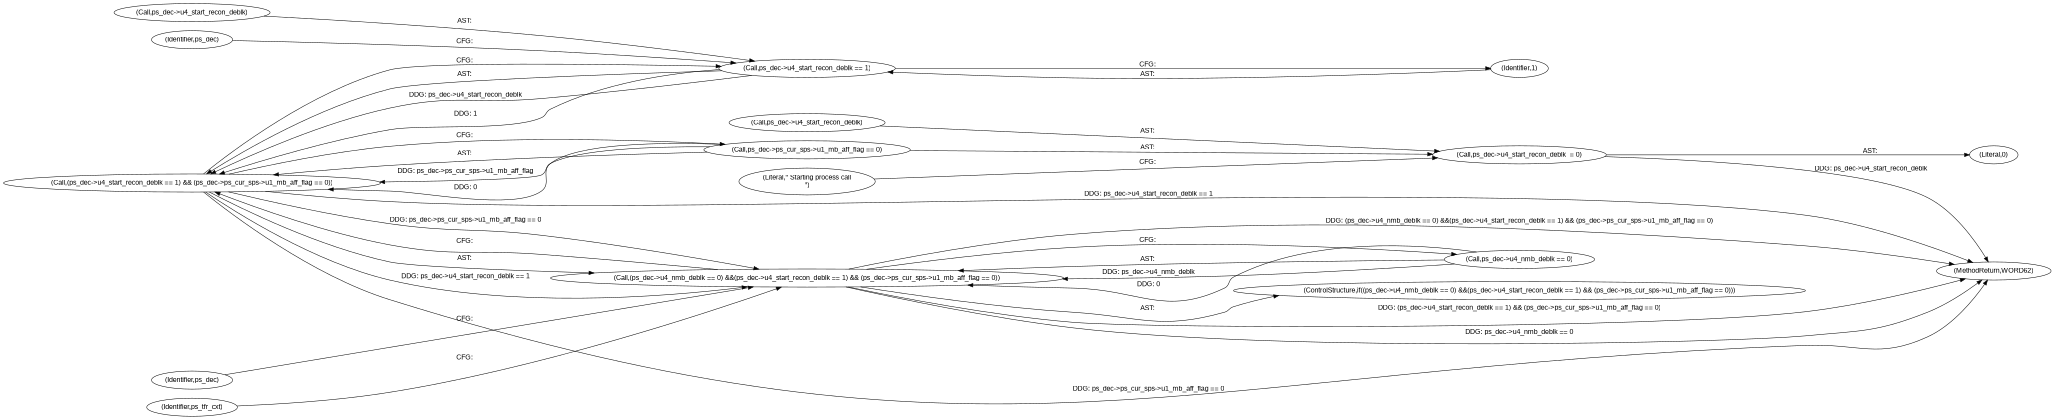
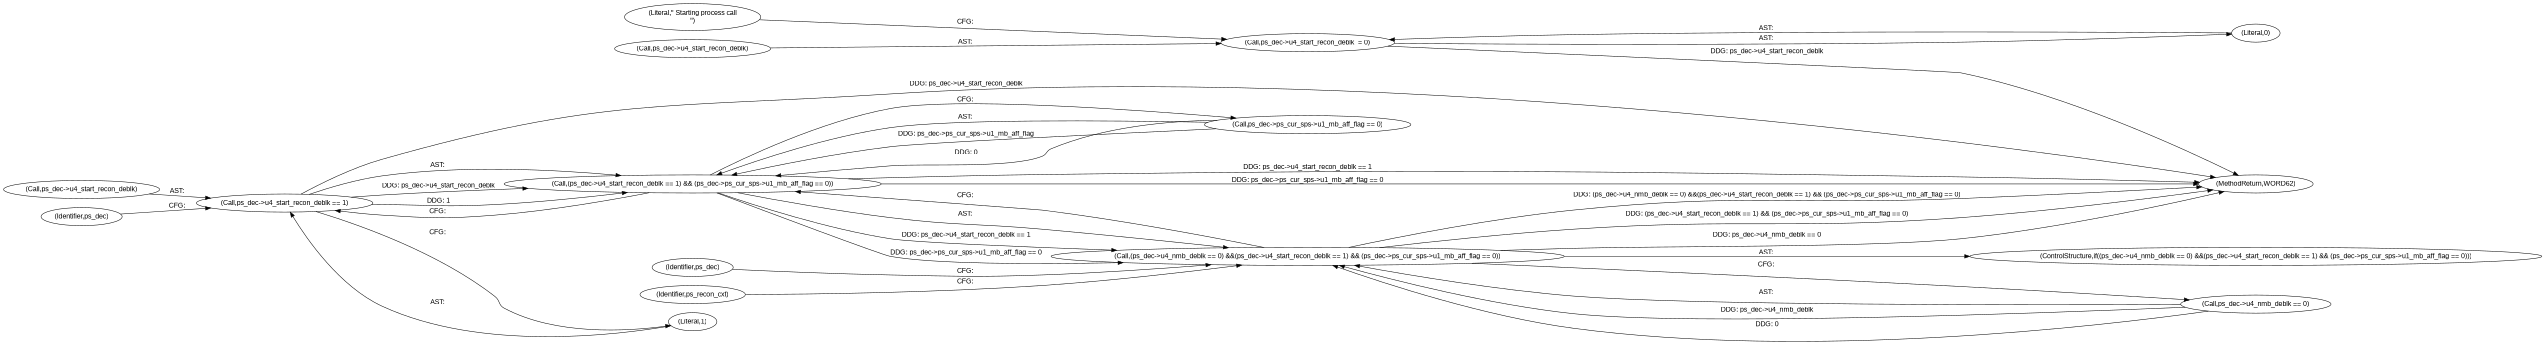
node "(Identifier,1)": label "(Identifier,1)" -> "(Literal,1)"
edge "(Call,ps_dec->u4_start_recon_deblk == 1)" -> "(MethodReturn,WORD62)": added, label "DDG: ps_dec->u4_start_recon_deblk"
edge "(Call,ps_dec->ps_cur_sps->u1_mb_aff_flag == 0)" -> "(Call,ps_dec->u4_start_recon_deblk  = 0)": now "(Literal,0)" -> "(Call,ps_dec->u4_start_recon_deblk  = 0)"
node "(Identifier,ps_tfr_cxt)": label "(Identifier,ps_tfr_cxt)" -> "(Identifier,ps_recon_cxt)"
